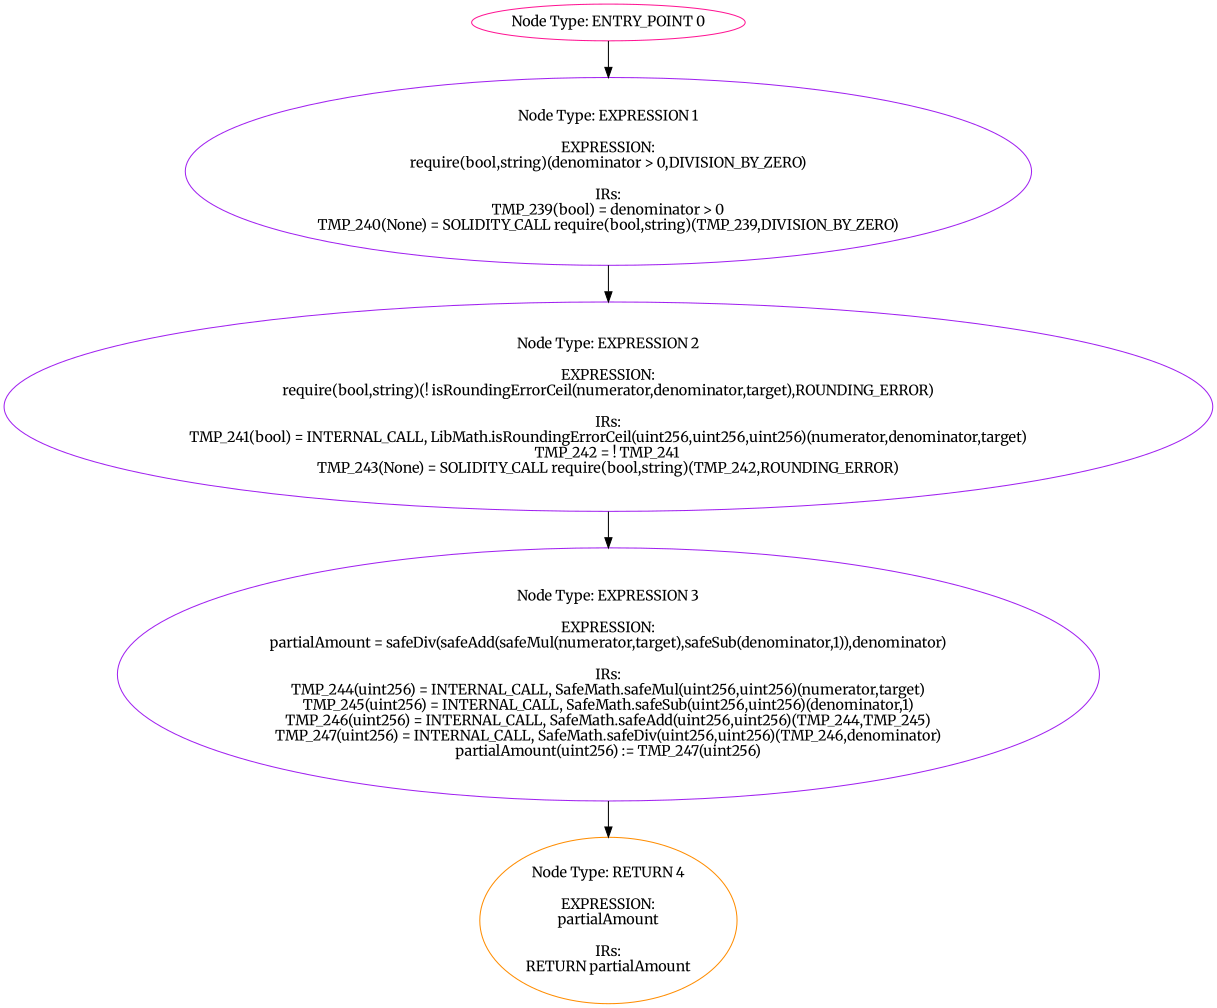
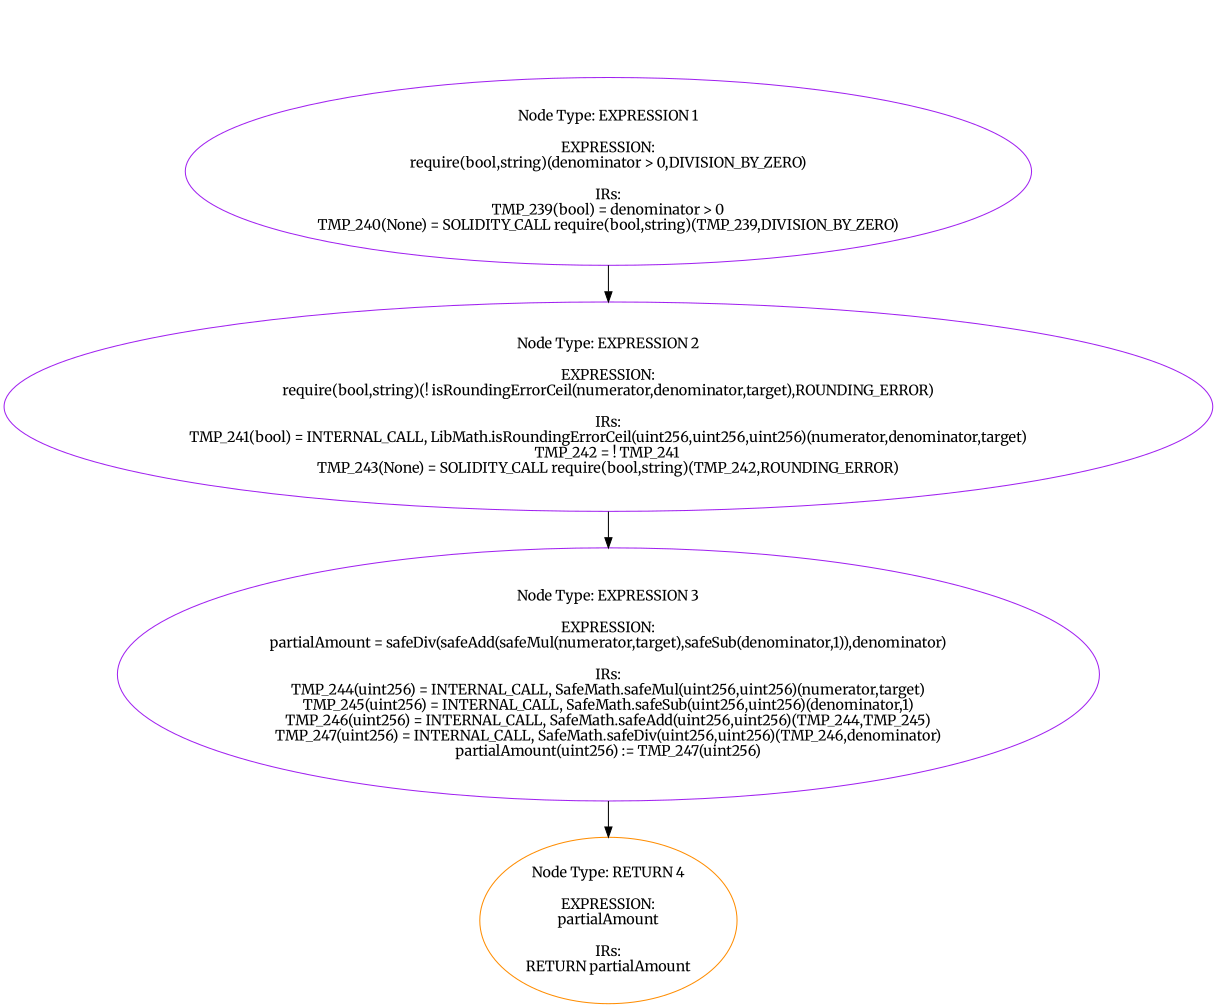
node "Node Type: ENTRY_POINT 0": removed
